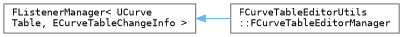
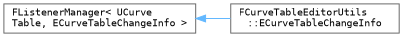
node "FCurveTableEditorUtils ::FCurveTableEditorManager": label "FCurveTableEditorUtils ::FCurveTableEditorManager" -> "FCurveTableEditorUtils ::ECurveTableChangeInfo"
